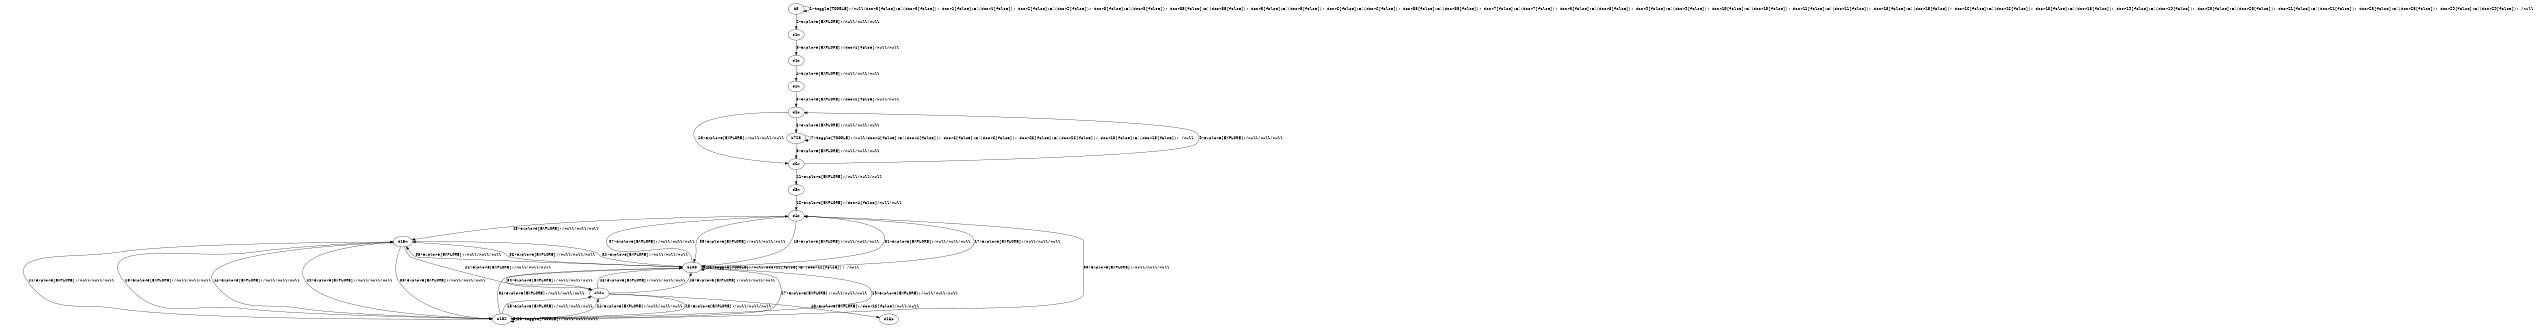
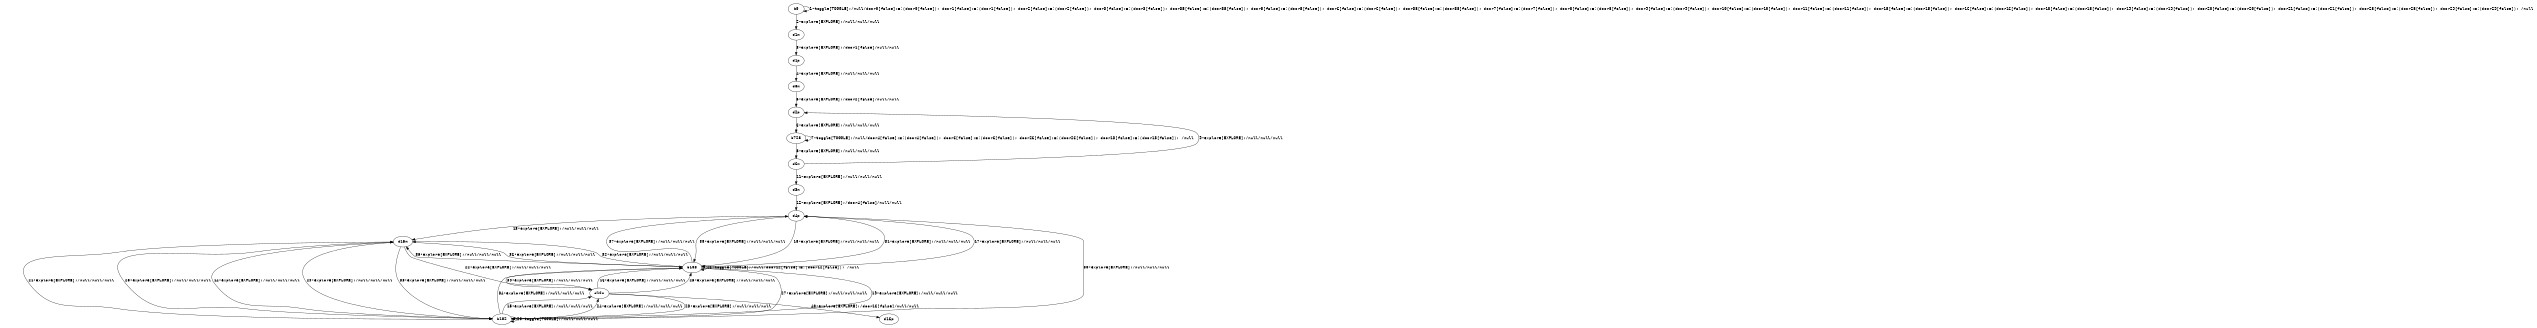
node "d2m": label "d2m" -> "d8m"
edge "d2p" -> "d6m": removed, label "10-explore[EXPLORE];/null/null/null"
